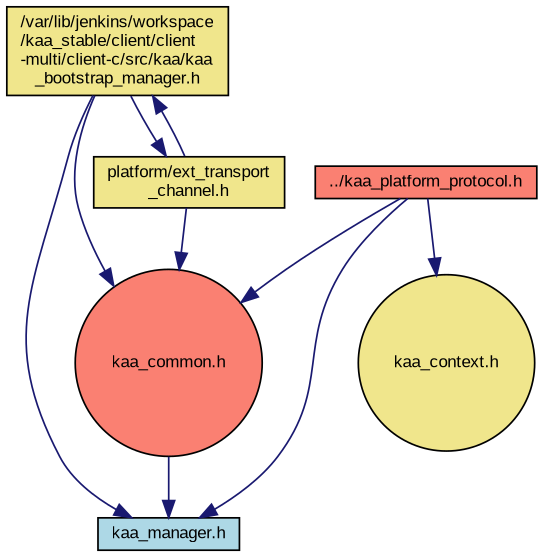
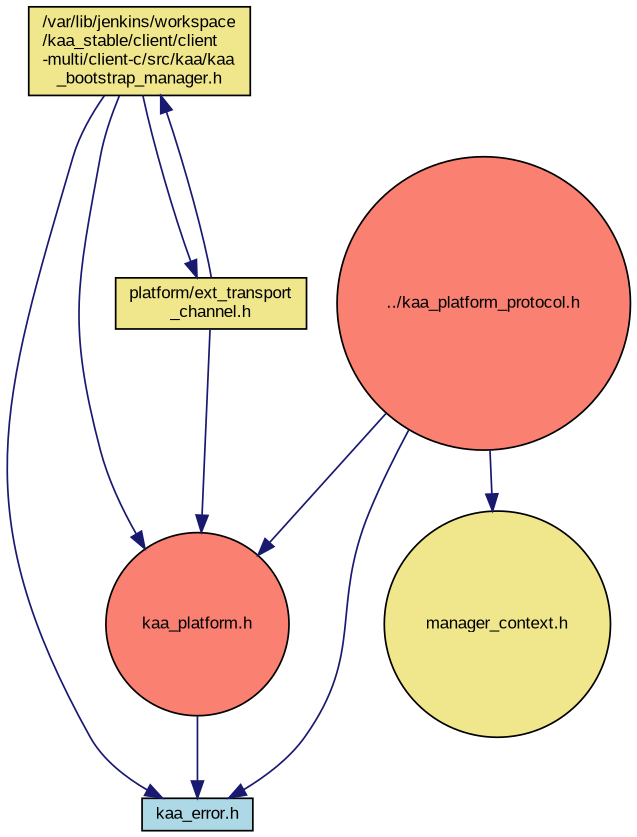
node "../kaa_platform_protocol.h": shape box -> circle
node "kaa_common.h": label "kaa_common.h" -> "kaa_platform.h"
node "kaa_context.h": label "kaa_context.h" -> "manager_context.h"
node "kaa_manager.h": label "kaa_manager.h" -> "kaa_error.h"
